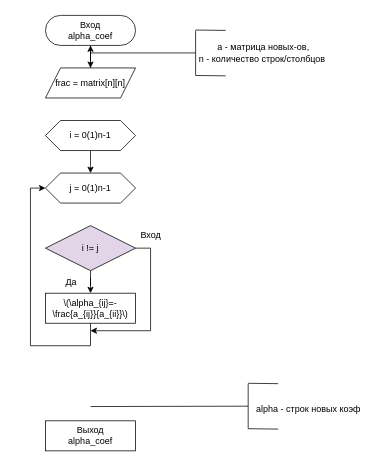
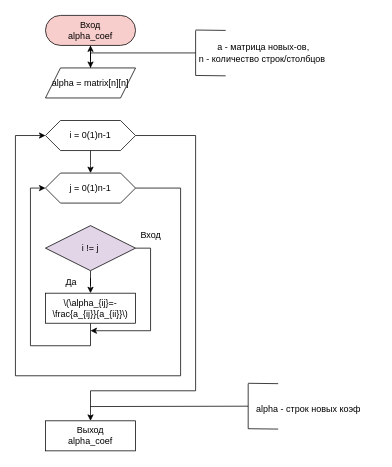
node "Вход alpha_coef": fillcolor #ffffff -> #f8cecc
node "frac = matrix[n][n]": label "frac = matrix[n][n]" -> "alpha = matrix[n][n]"
edge "i = 0(1)n-1" -> "Выход alpha_coef": added
edge "j = 0(1)n-1" -> "i = 0(1)n-1": added
